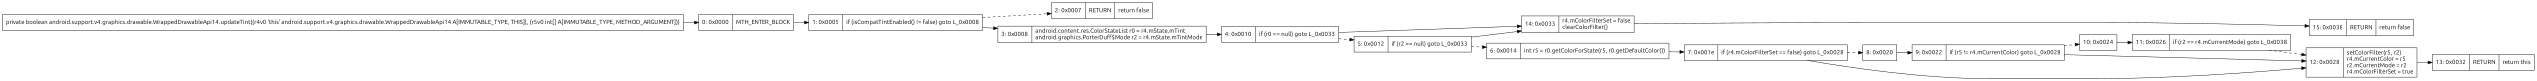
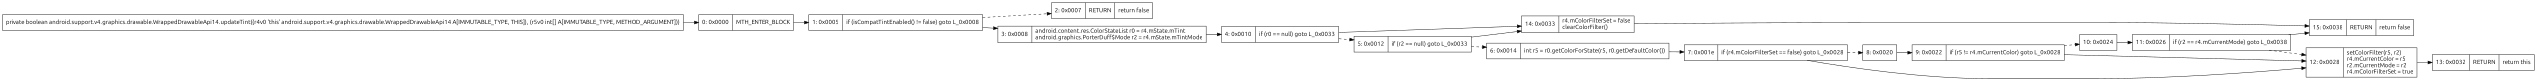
edge "11: 0x0026" -> "15: 0x0038": added
